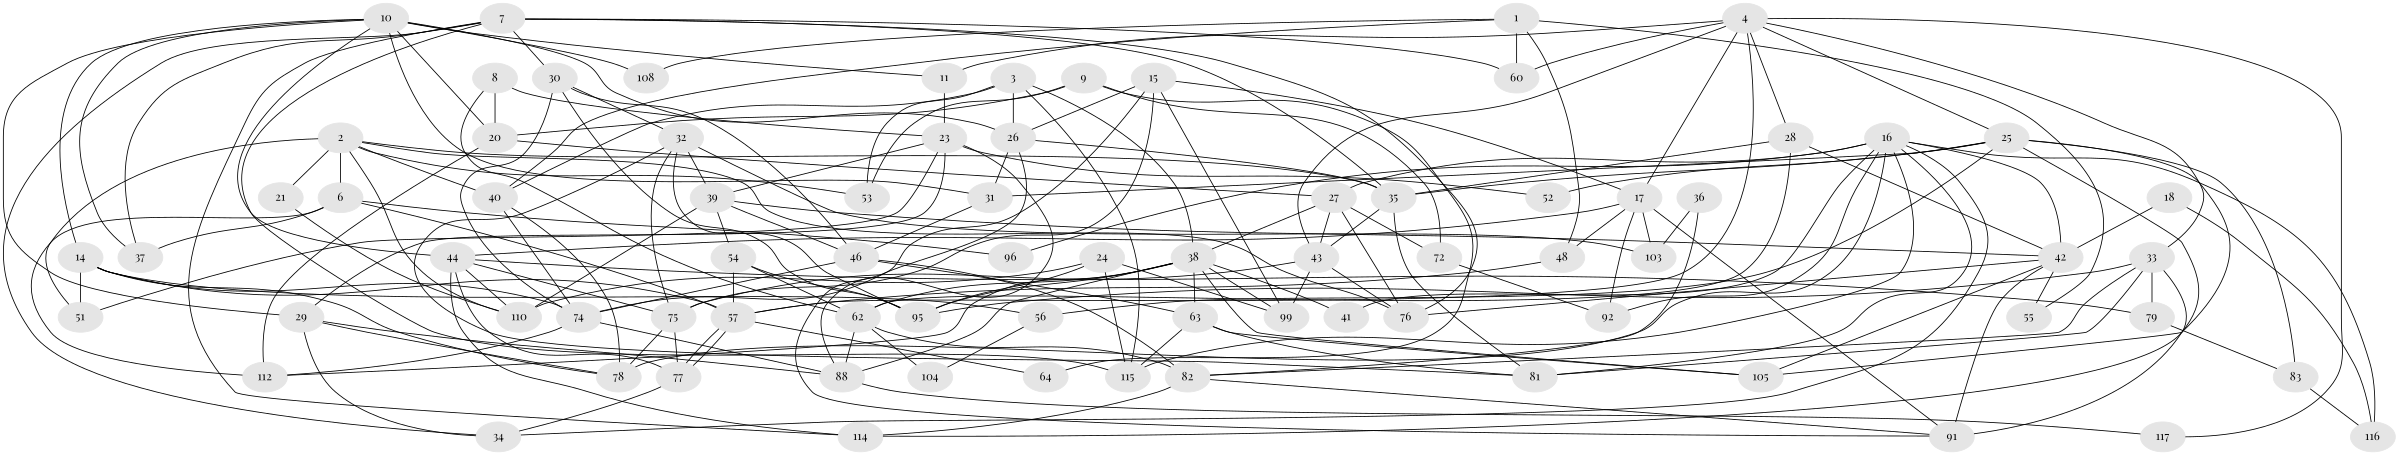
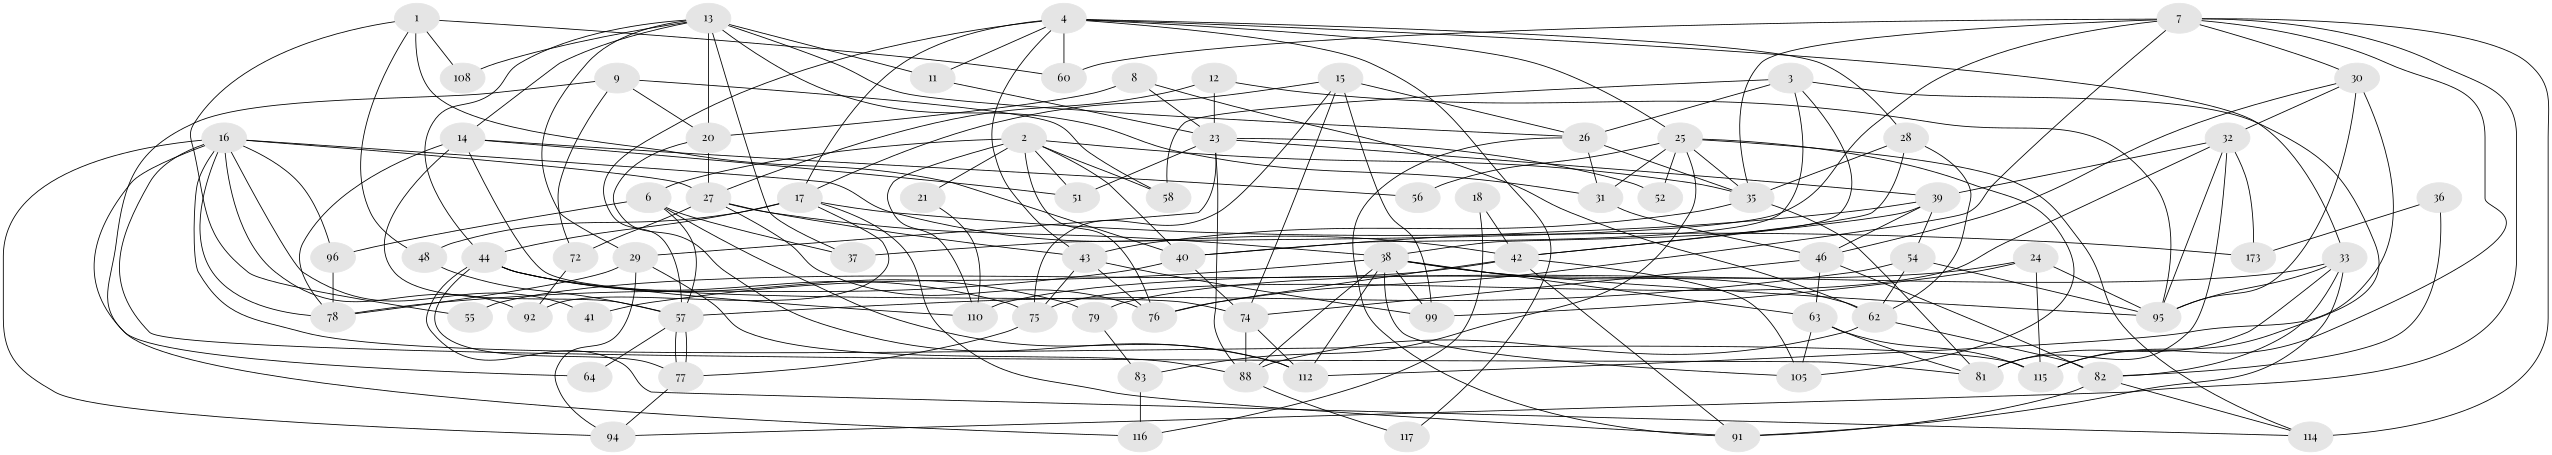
node "10": label "10" -> "13"
node "12": added
node "53": label "53" -> "58"
edge "30" -- "74": now "30" -- "112"
node "103": label "103" -> "173"
edge "39" -- "110": now "39" -- "40"
edge "75" -- "78": now "96" -- "78"
node "104": removed
node "34": label "34" -> "94"
